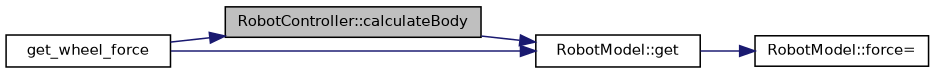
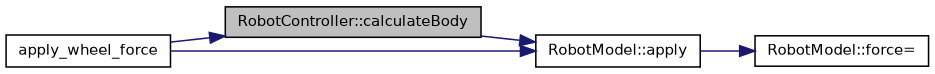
node "get_wheel_force": label "get_wheel_force" -> "apply_wheel_force"
node "RobotModel::get": label "RobotModel::get" -> "RobotModel::apply"
